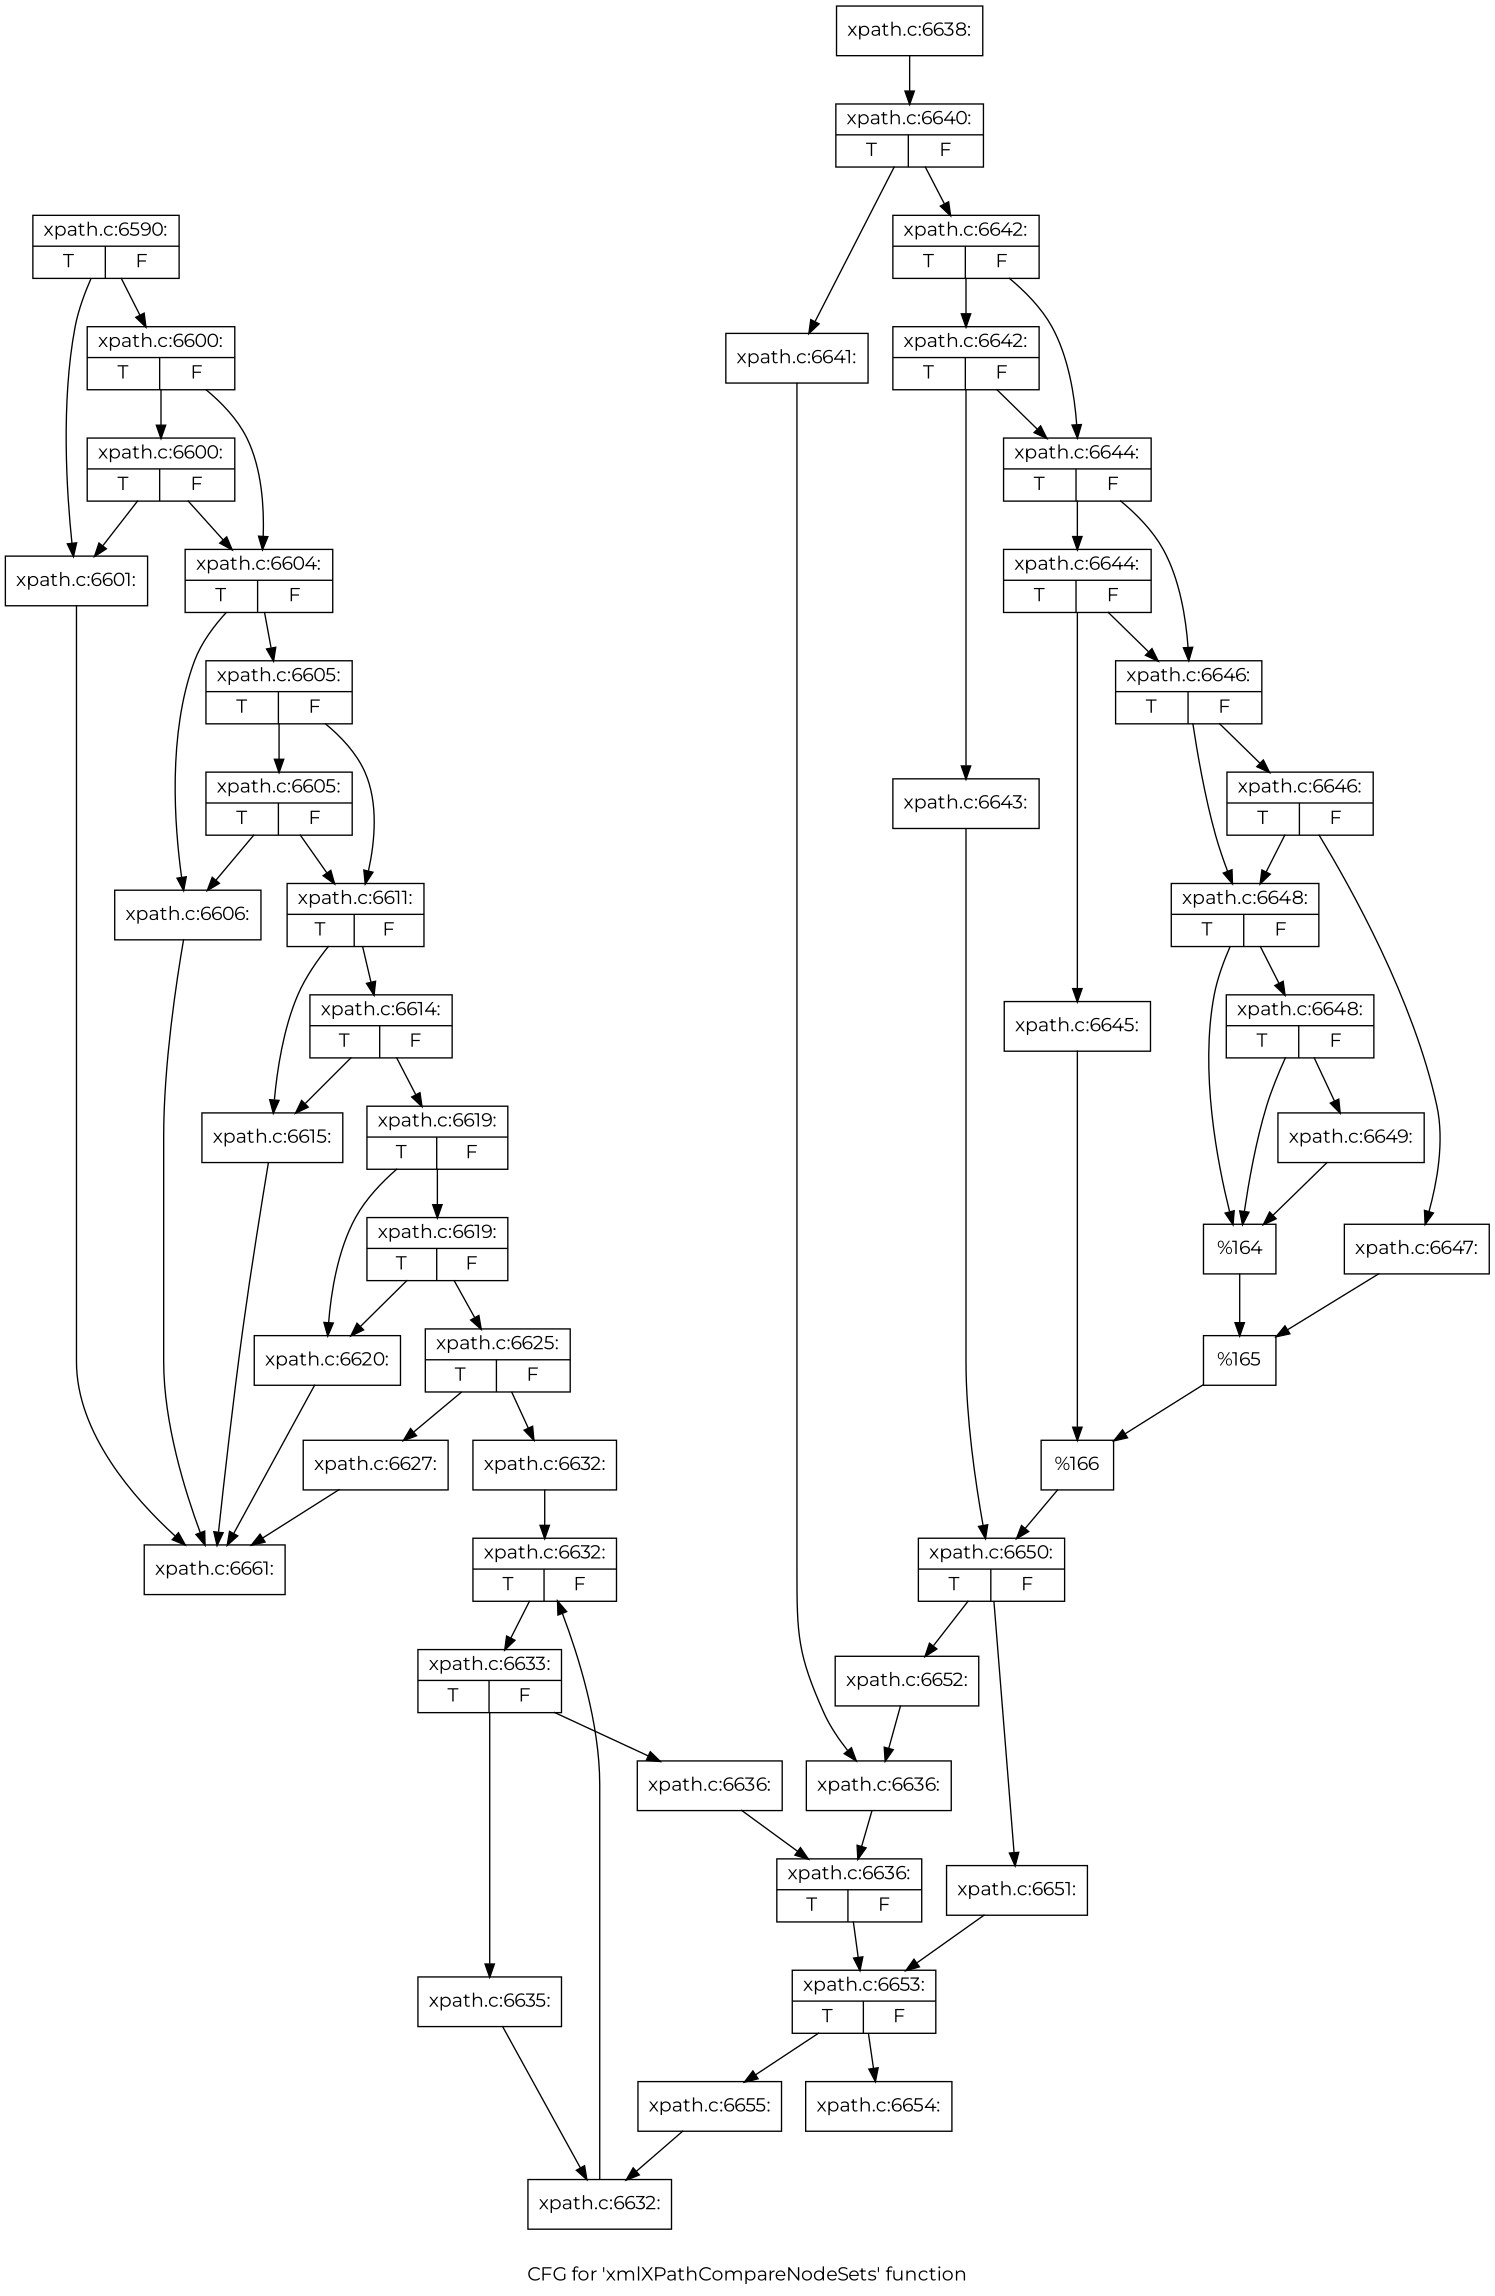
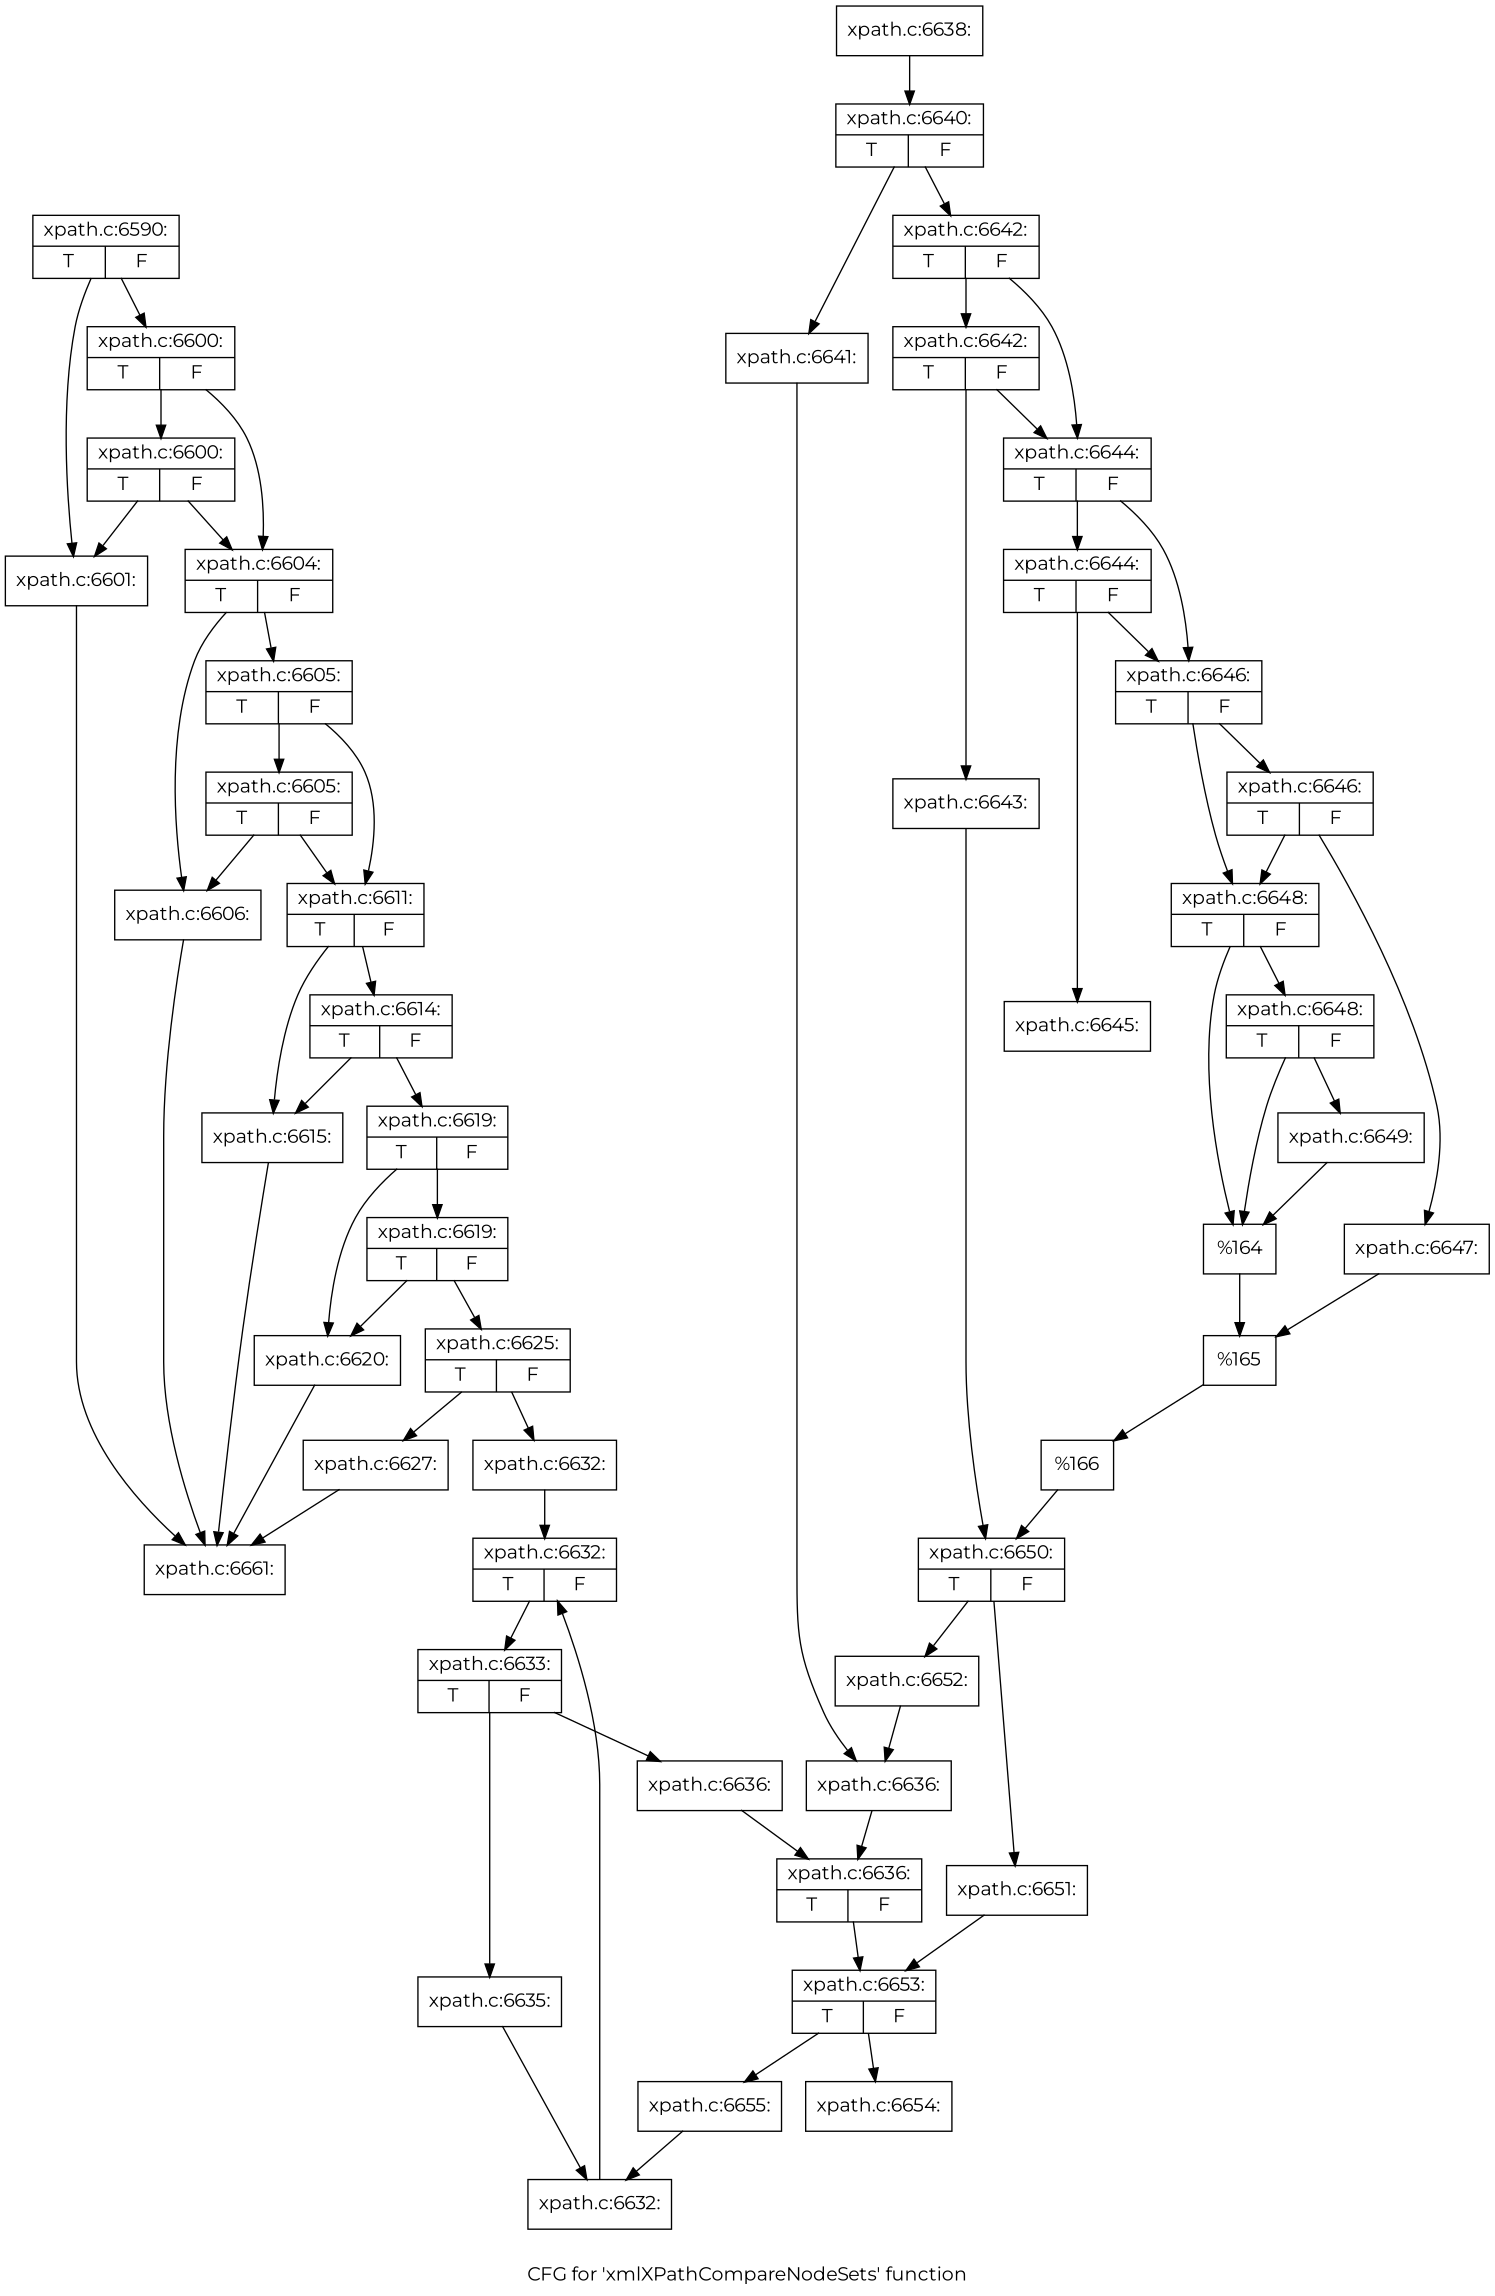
edge "xpath.c:6645:" -> "%166": removed
